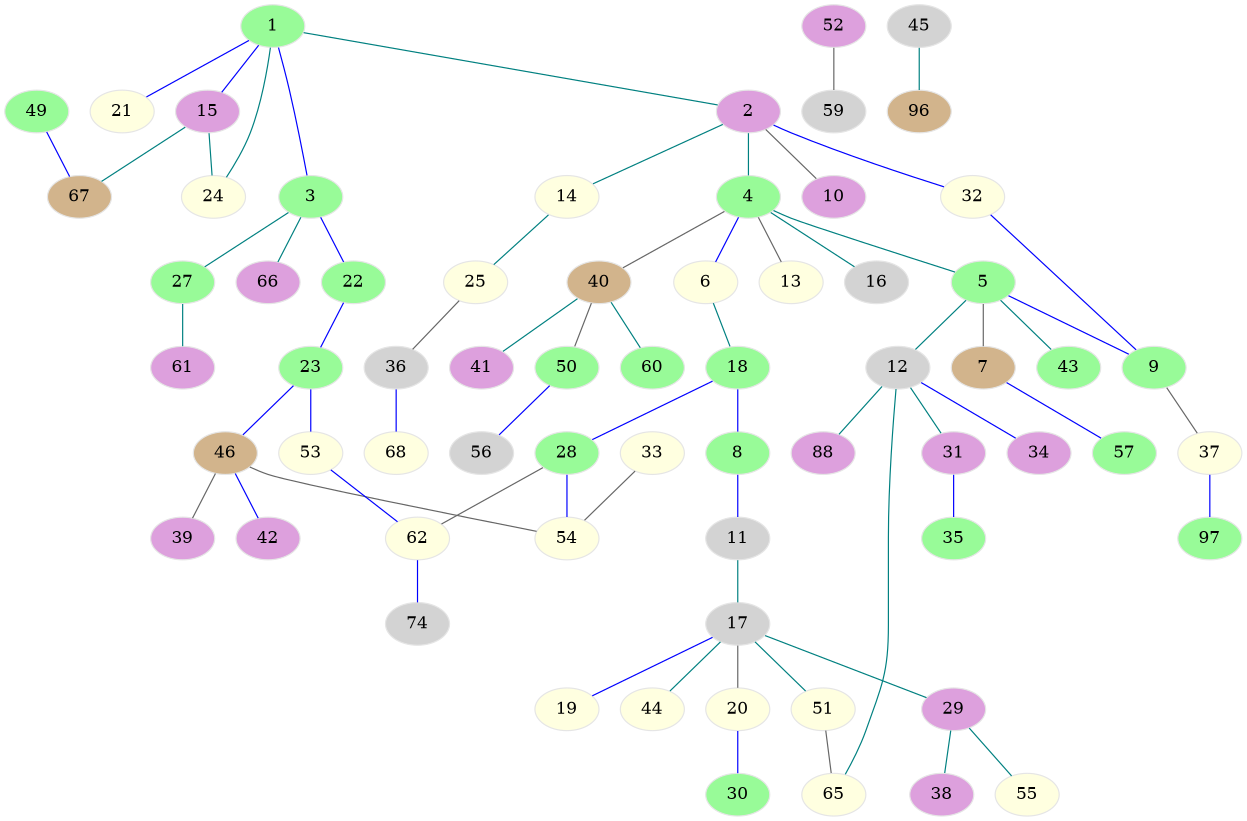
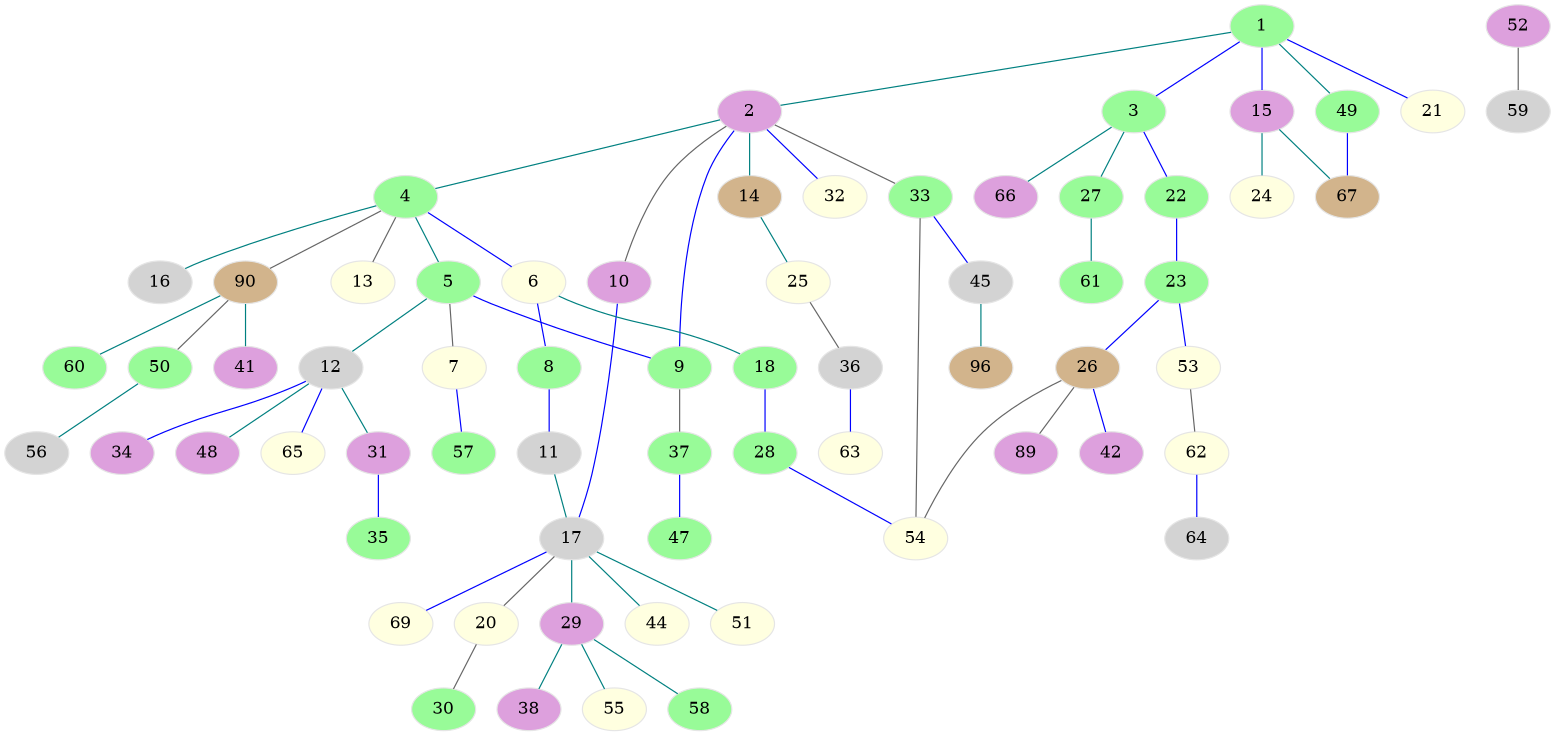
edge "1" -- "24": now "1" -- "49"
edge "2" -- "33": added
node "14": fillcolor lightyellow -> tan
edge "33" -- "45": added
node "40": label "40" -> "90"
edge "32" -- "9": now "2" -- "9"
node "61": fillcolor plum -> palegreen
node "7": fillcolor tan -> lightyellow
node "43": removed
edge "50" -- "56": color blue -> teal
edge "18" -- "8": now "6" -- "8"
edge "10" -- "17": added
node "46": label "46" -> "26"
node "68": label "68" -> "63"
node "33": fillcolor lightyellow -> palegreen
node "88": label "88" -> "48"
node "37": fillcolor lightyellow -> palegreen
edge "53" -- "62": color blue -> gray40
edge "28" -- "62": removed
node "39": label "39" -> "89"
node "97": label "97" -> "47"
edge "12" -- "65": color teal -> blue
node "74": label "74" -> "64"
node "19": label "19" -> "69"
node "58": added
edge "20" -- "30": color blue -> gray40
edge "51" -- "65": removed
